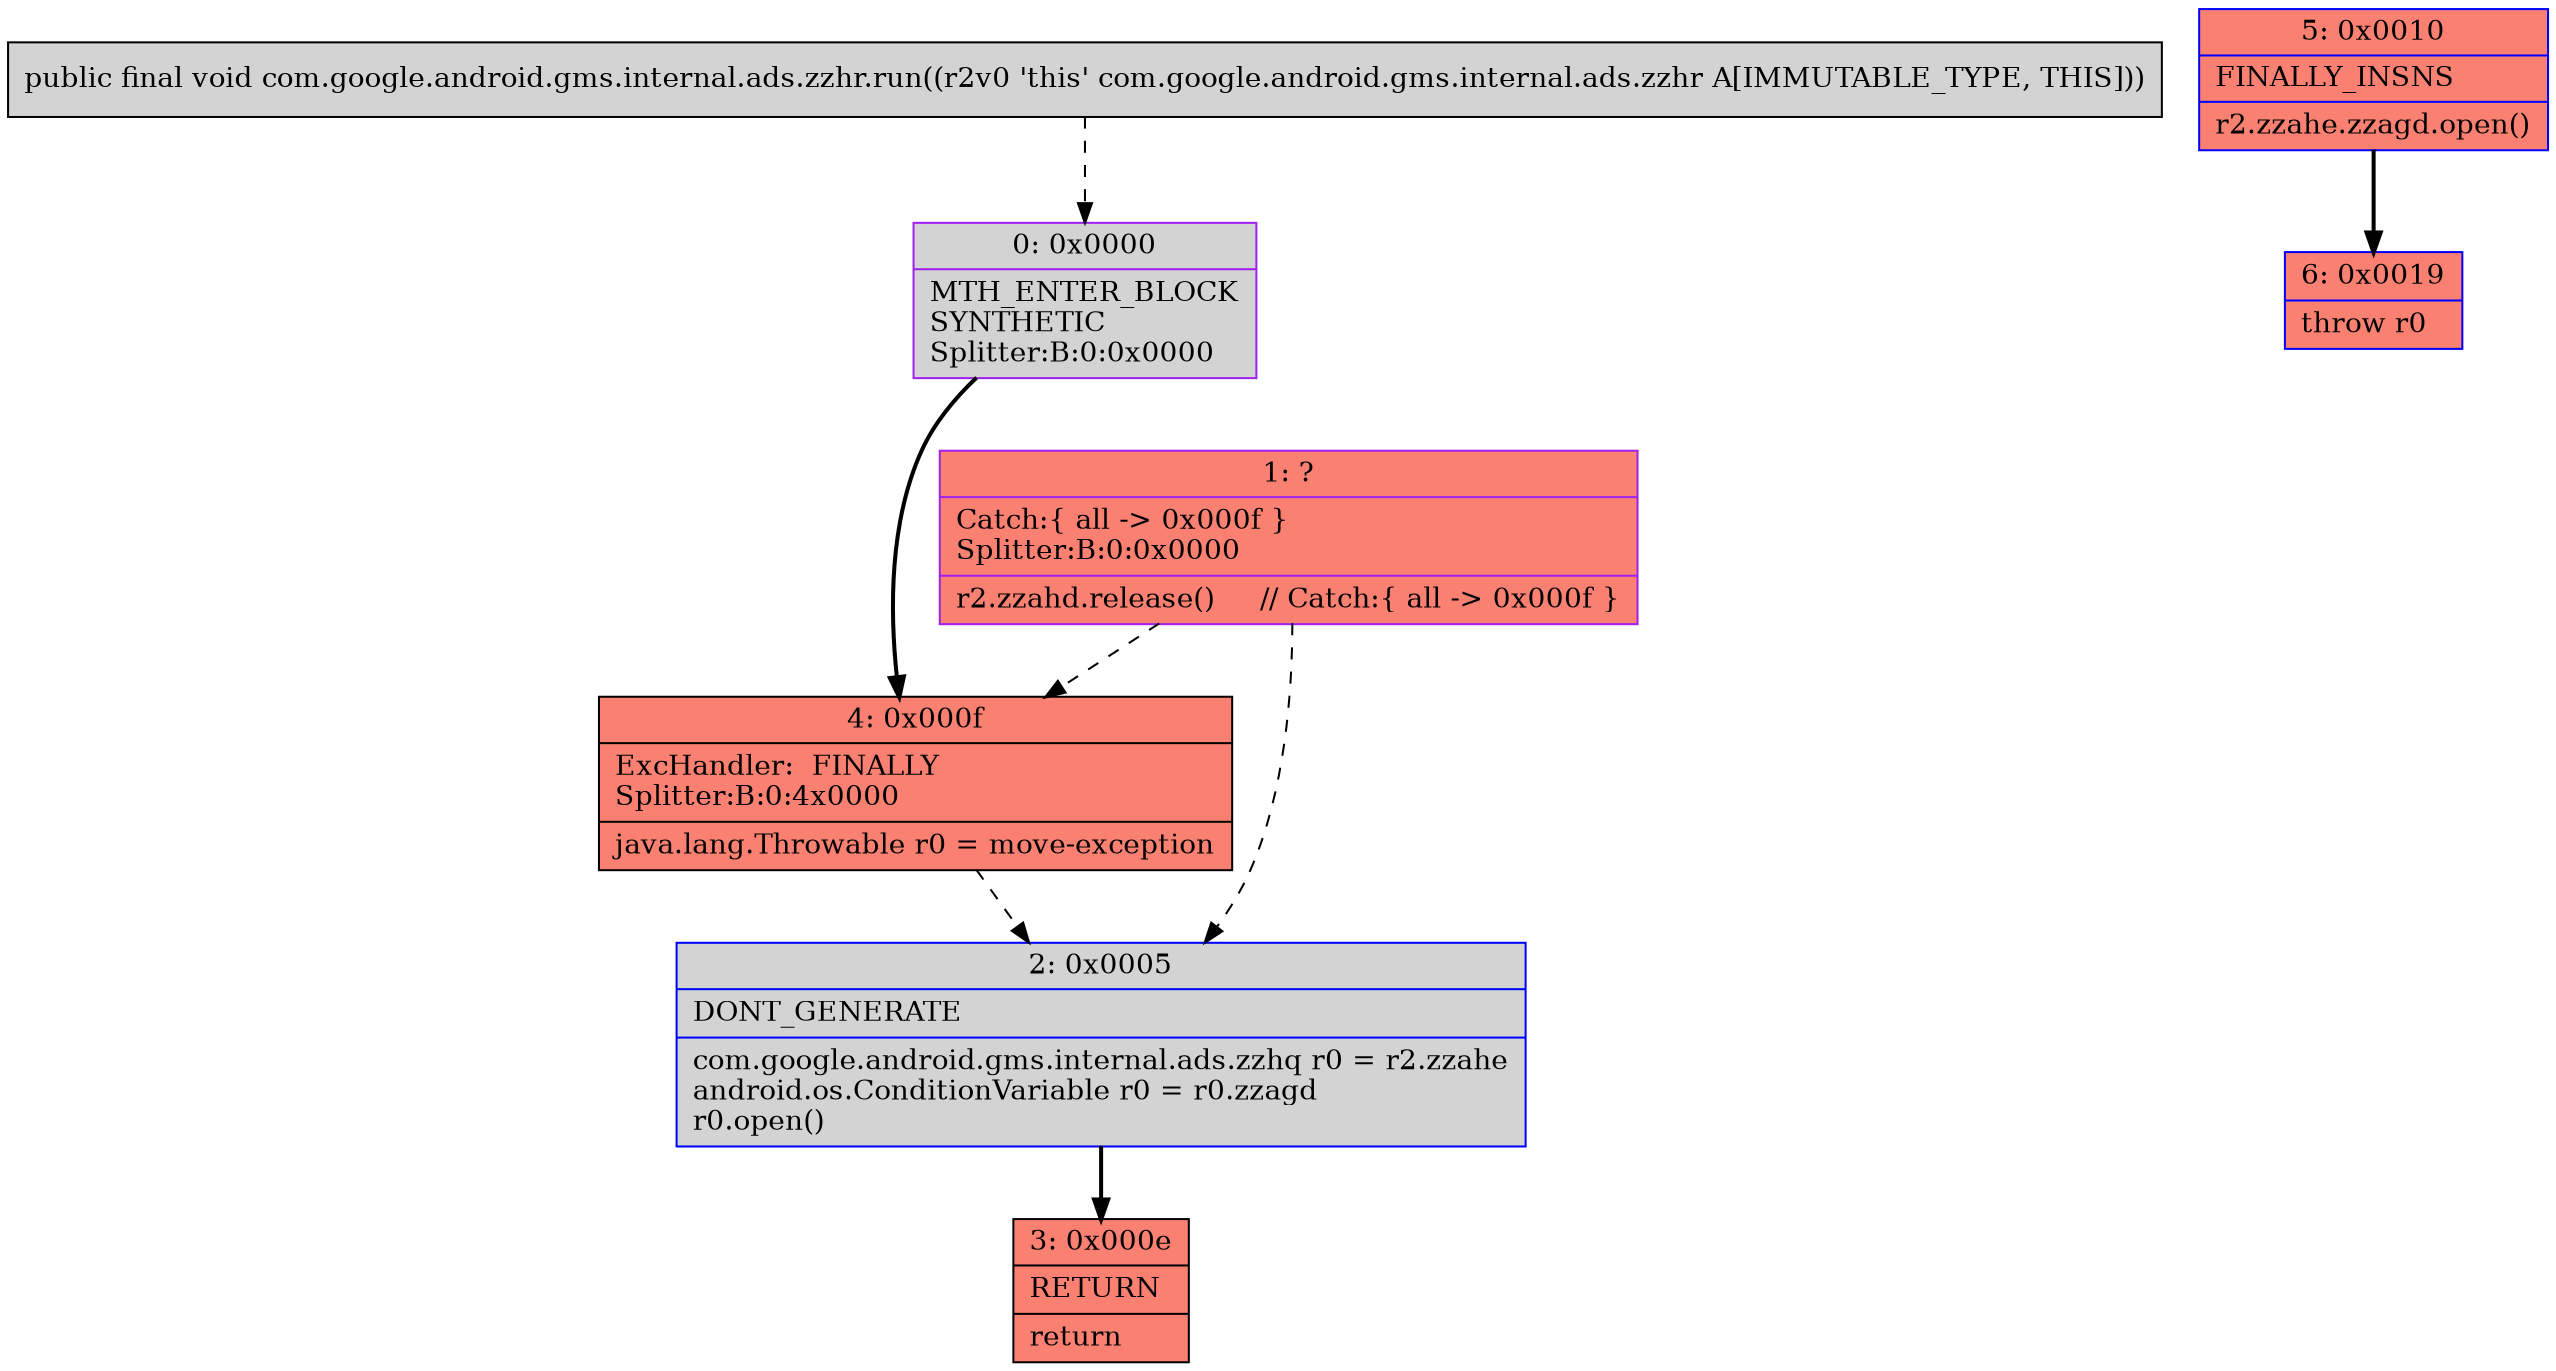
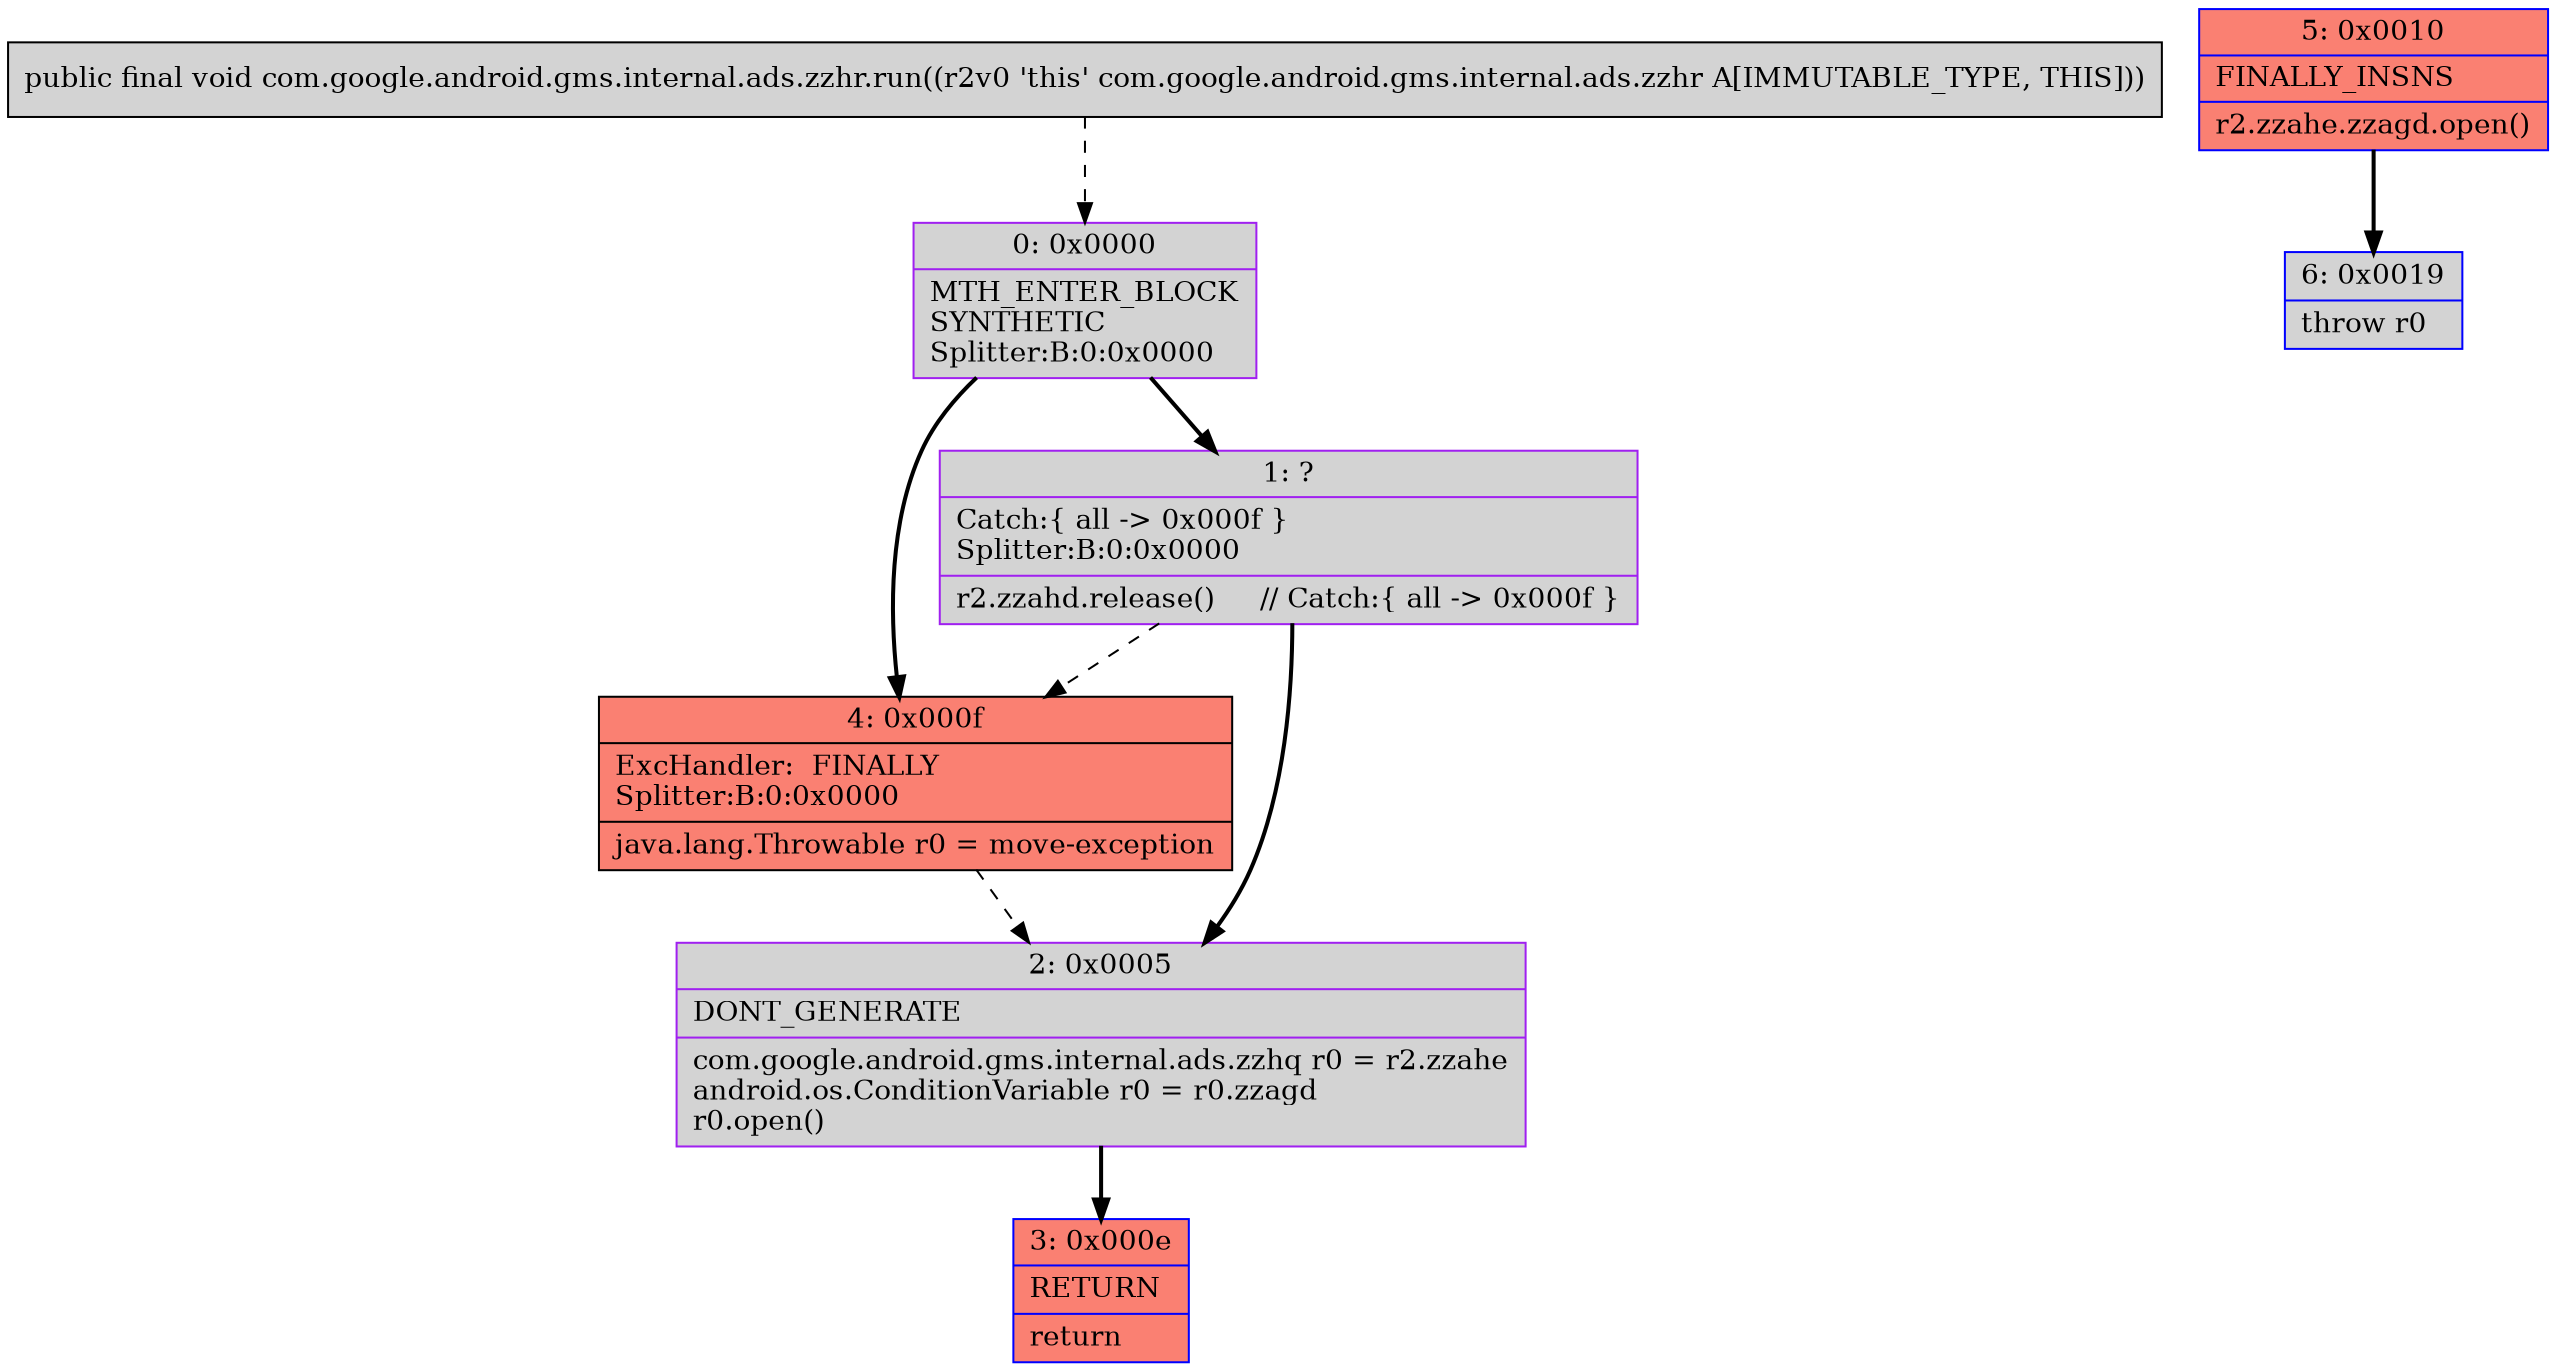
node "6: 0x0019": fillcolor salmon -> lightgrey
edge "0: 0x0000" -> "1: ?": added
node "1: ?": fillcolor salmon -> lightgrey
edge "1: ?" -> "2: 0x0005": style dashed -> bold
node "4: 0x000f": text "Splitter:B:0:4x0000" -> "Splitter:B:0:0x0000"
node "2: 0x0005": color blue -> purple
node "3: 0x000e": color black -> blue
